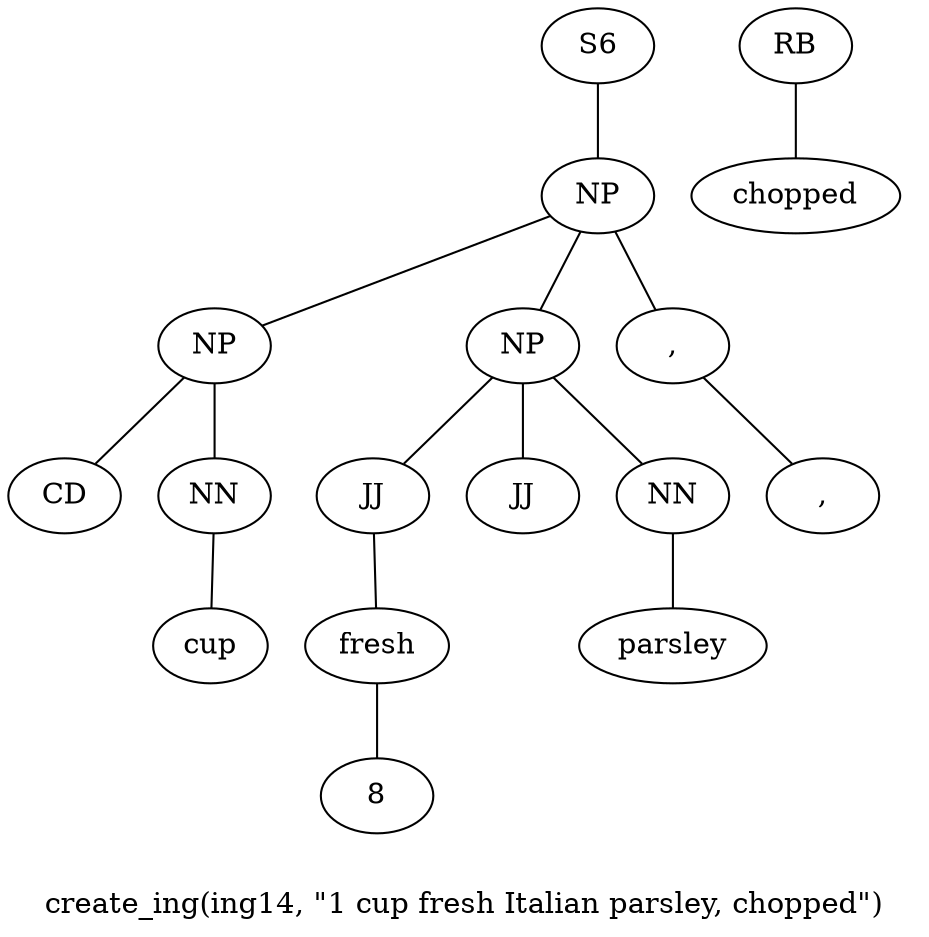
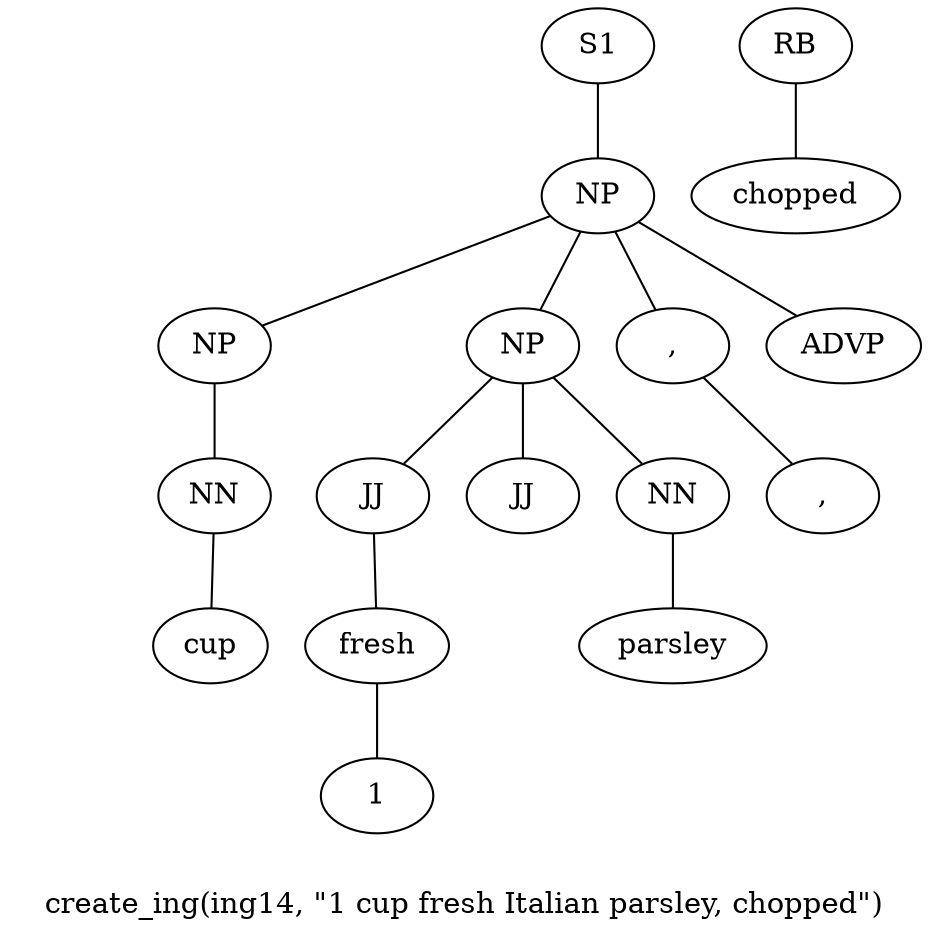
node "S6": label "S6" -> "S1"
node "ADVP": added
node "CD": removed
node "8": label "8" -> "1"
